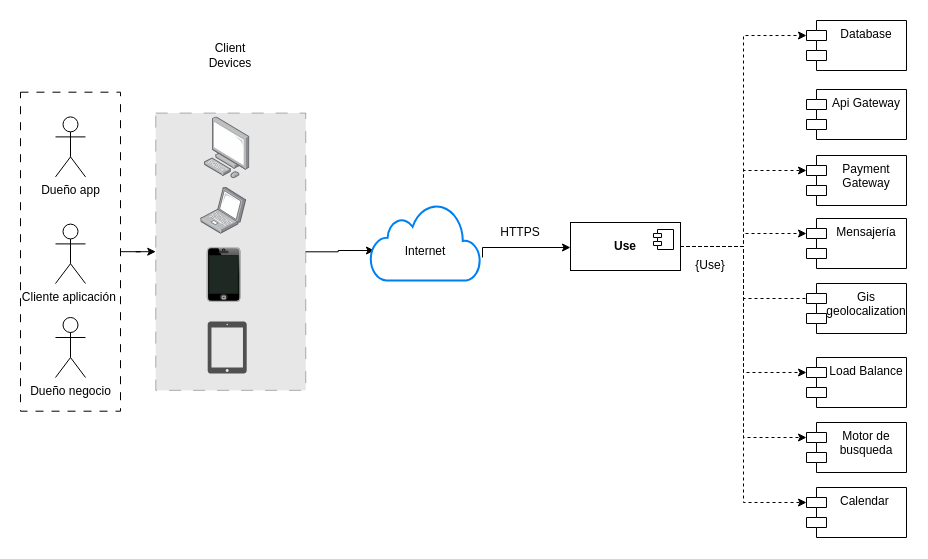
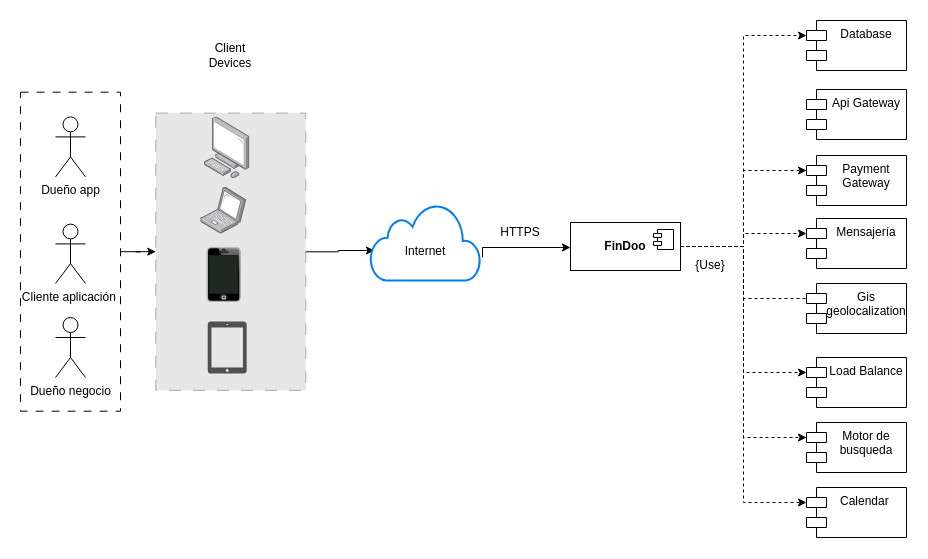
node "Use": label "Use" -> "FinDoo"
